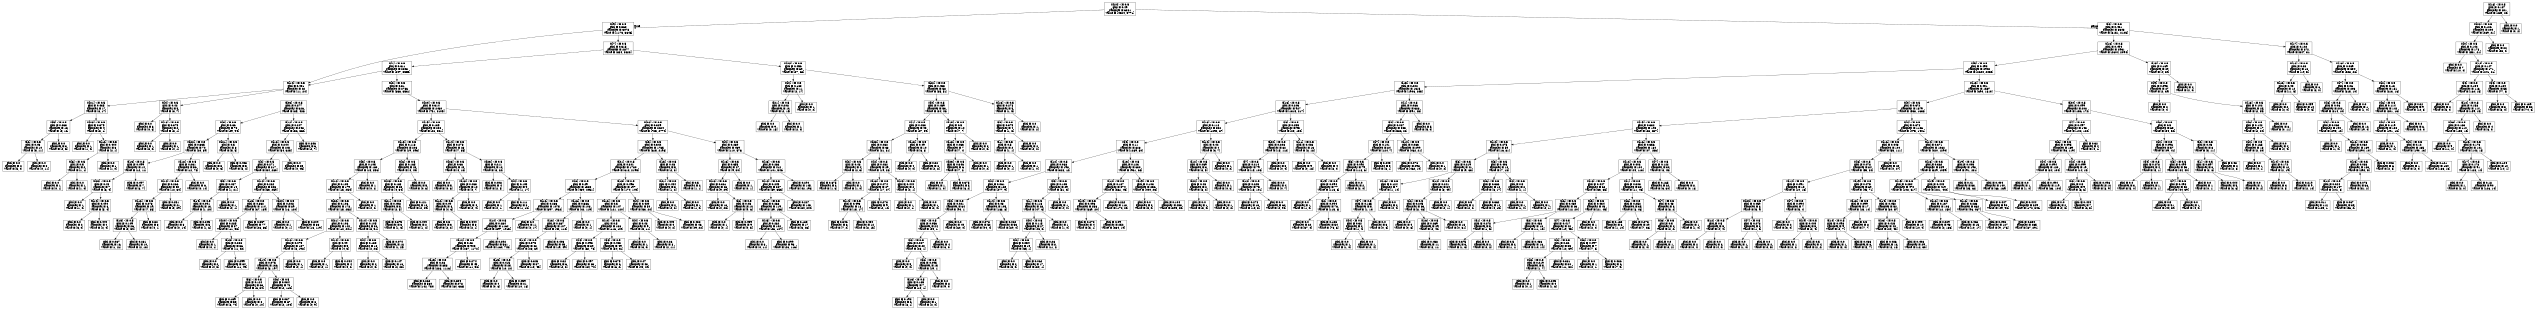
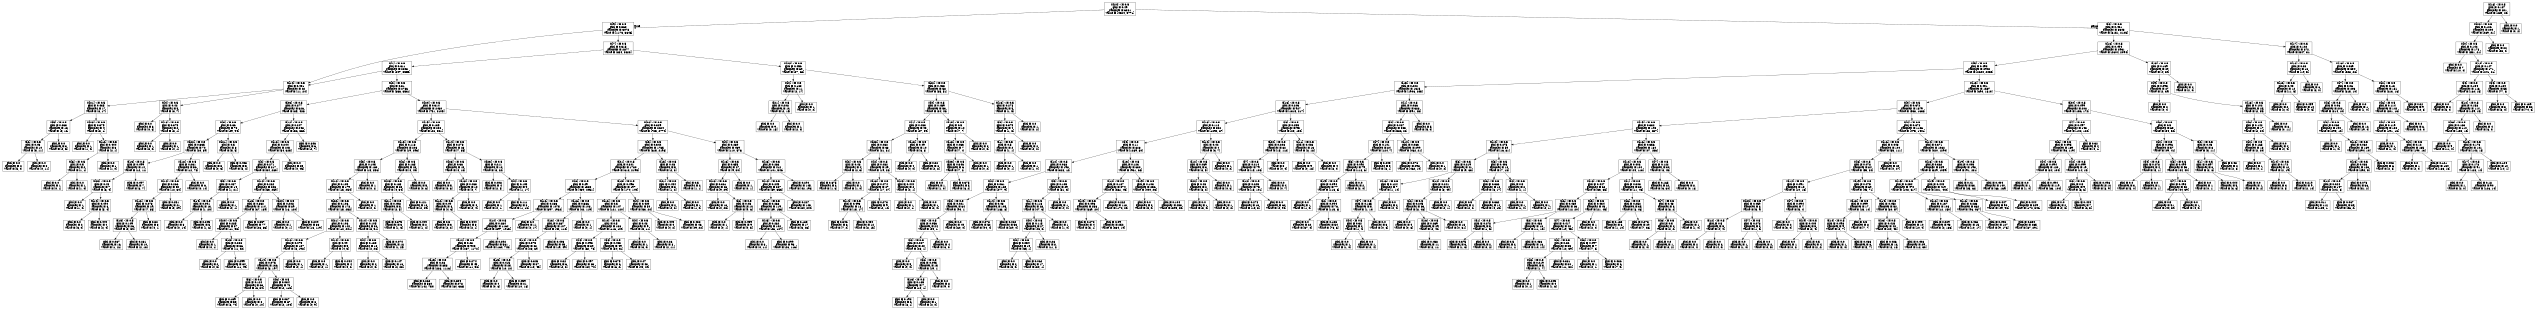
edge "X[0] <= 0.5 gini = 0.31 samples = 2786 value = [836, 3531]" -> "X[23] <= 0.5 gini = 0.277 samples = 326 value = [85, 426]": added
edge "X[6] <= 0.5 gini = 0.114 samples = 142 value = [201, 13]" -> "X[0] <= 0.5 gini = 0.119 samples = 136 value = [191, 13]": removed
node "gini = 0.0 samples = 3 value = [0, 4]": label "gini = 0.0 samples = 3 value = [0, 4]" -> "gini = 0.0 value = 3 value = [0, 4]"
edge "gini = 0.073 samples = 36 value = [51, 2]" -> "X[15] <= 0.5 gini = 0.033 samples = 183 value = [292, 5]": reversed
